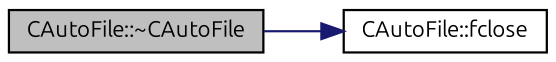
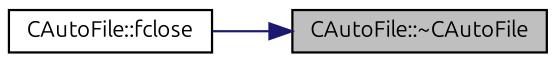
edge "CAutoFile::~CAutoFile" -> "CAutoFile::fclose": reversed
